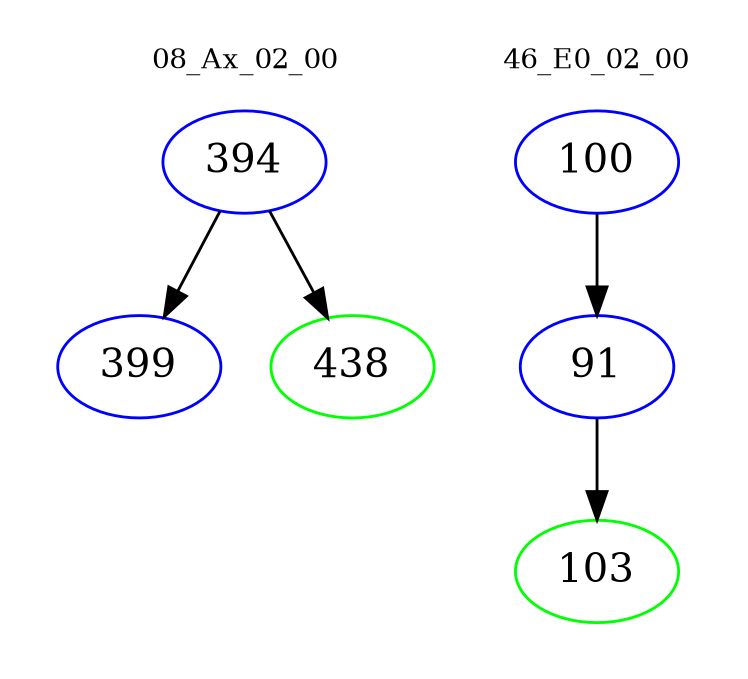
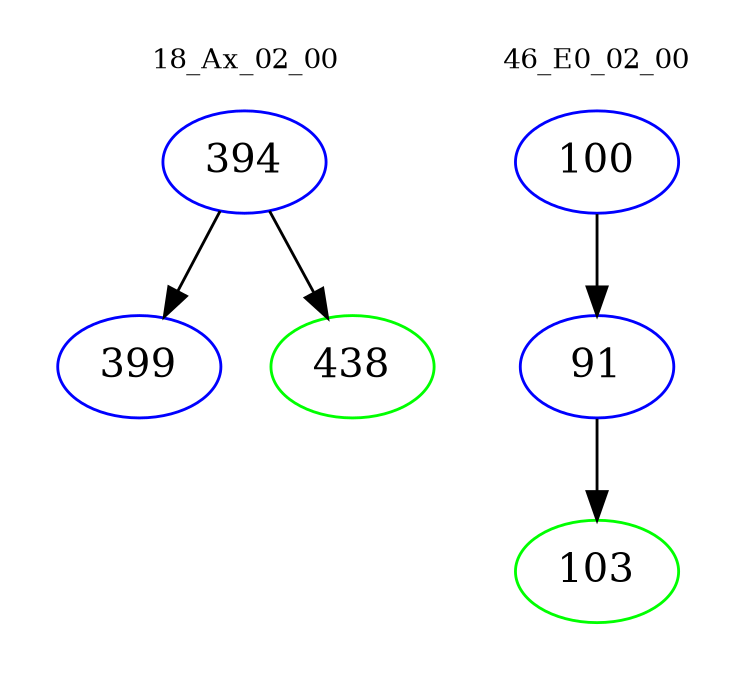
cluster "08_Ax_02_00": label "08_Ax_02_00" -> "18_Ax_02_00"
